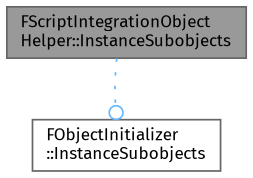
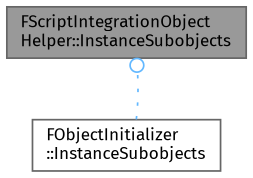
edge "FScriptIntegrationObject Helper::InstanceSubobjects" -> "FObjectInitializer ::InstanceSubobjects": reversed
